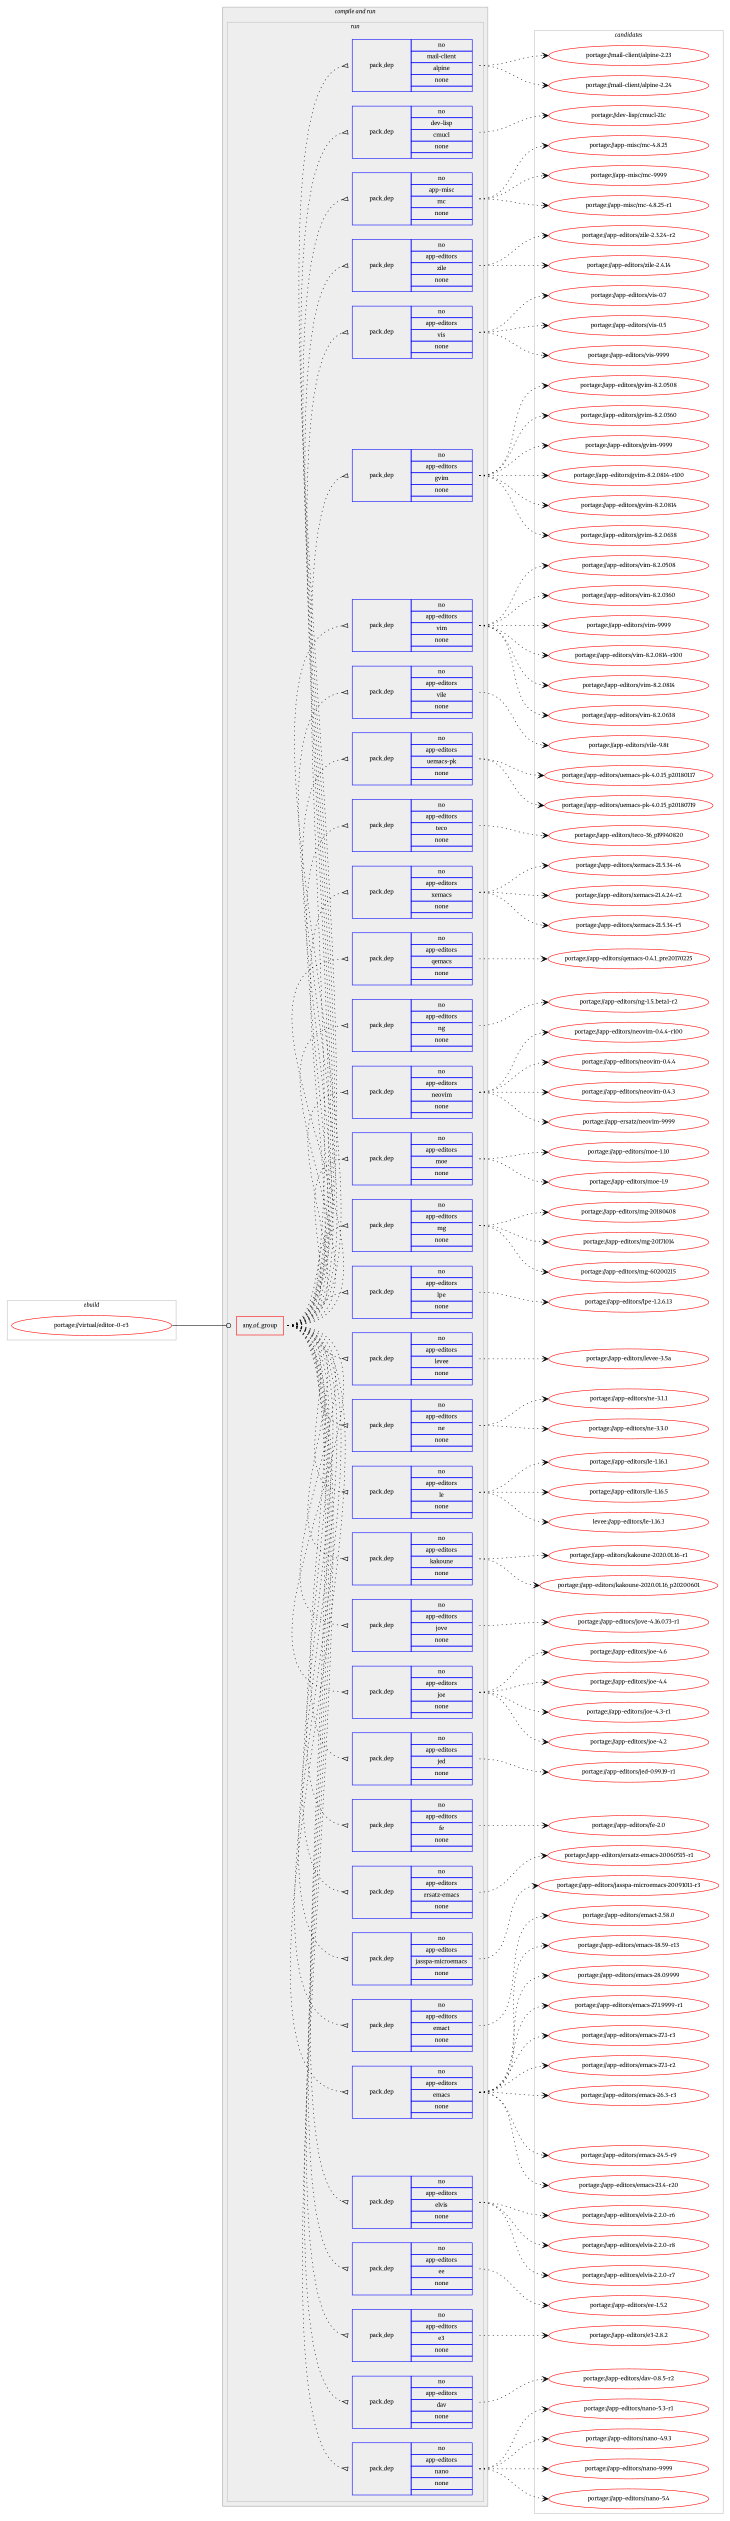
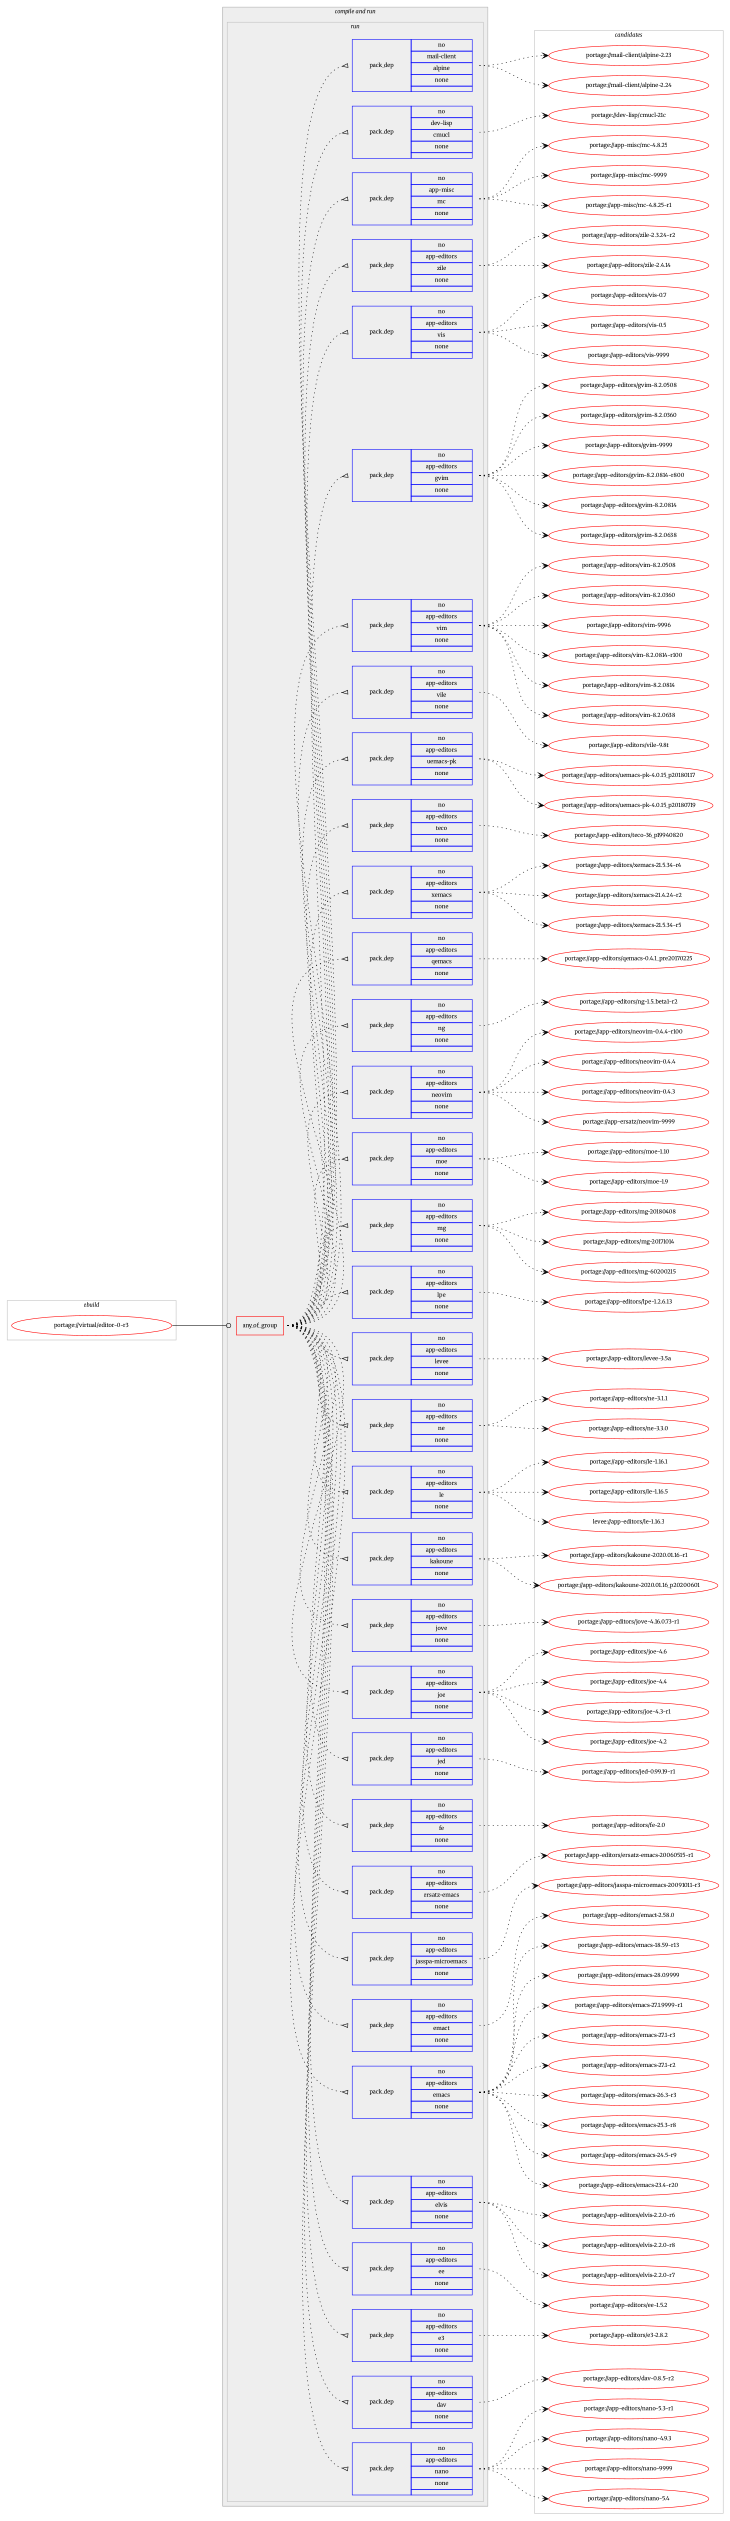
node "portage://app-editors/gvim-8.2.0814-r100": label "portage://app-editors/gvim-8.2.0814-r100" -> "portage://app-editors/gvim-8.2.0814-r800"
node "portage://app-editors/vim-9999": label "portage://app-editors/vim-9999" -> "portage://app-editors/vim-9996"
node "portage://app-editors/emacs-25.3-r8": added
